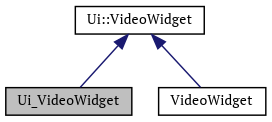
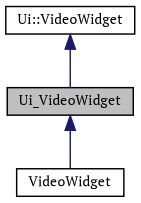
edge "VideoWidget" -> "Ui::VideoWidget": now "VideoWidget" -> "Ui_VideoWidget"
